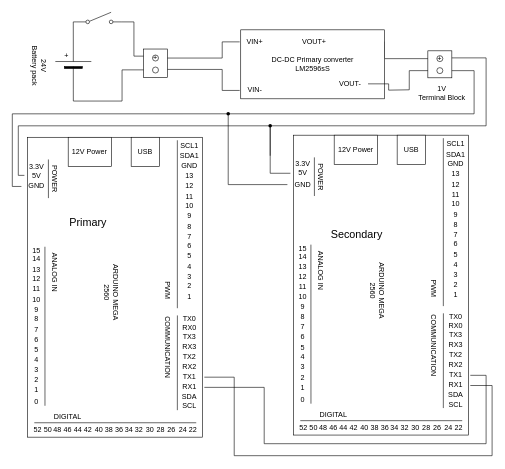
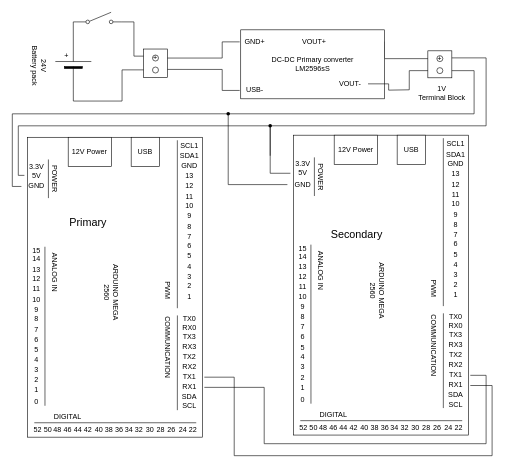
node "VIN+": label "VIN+" -> "GND+"
node "VIN-": label "VIN-" -> "USB-"
